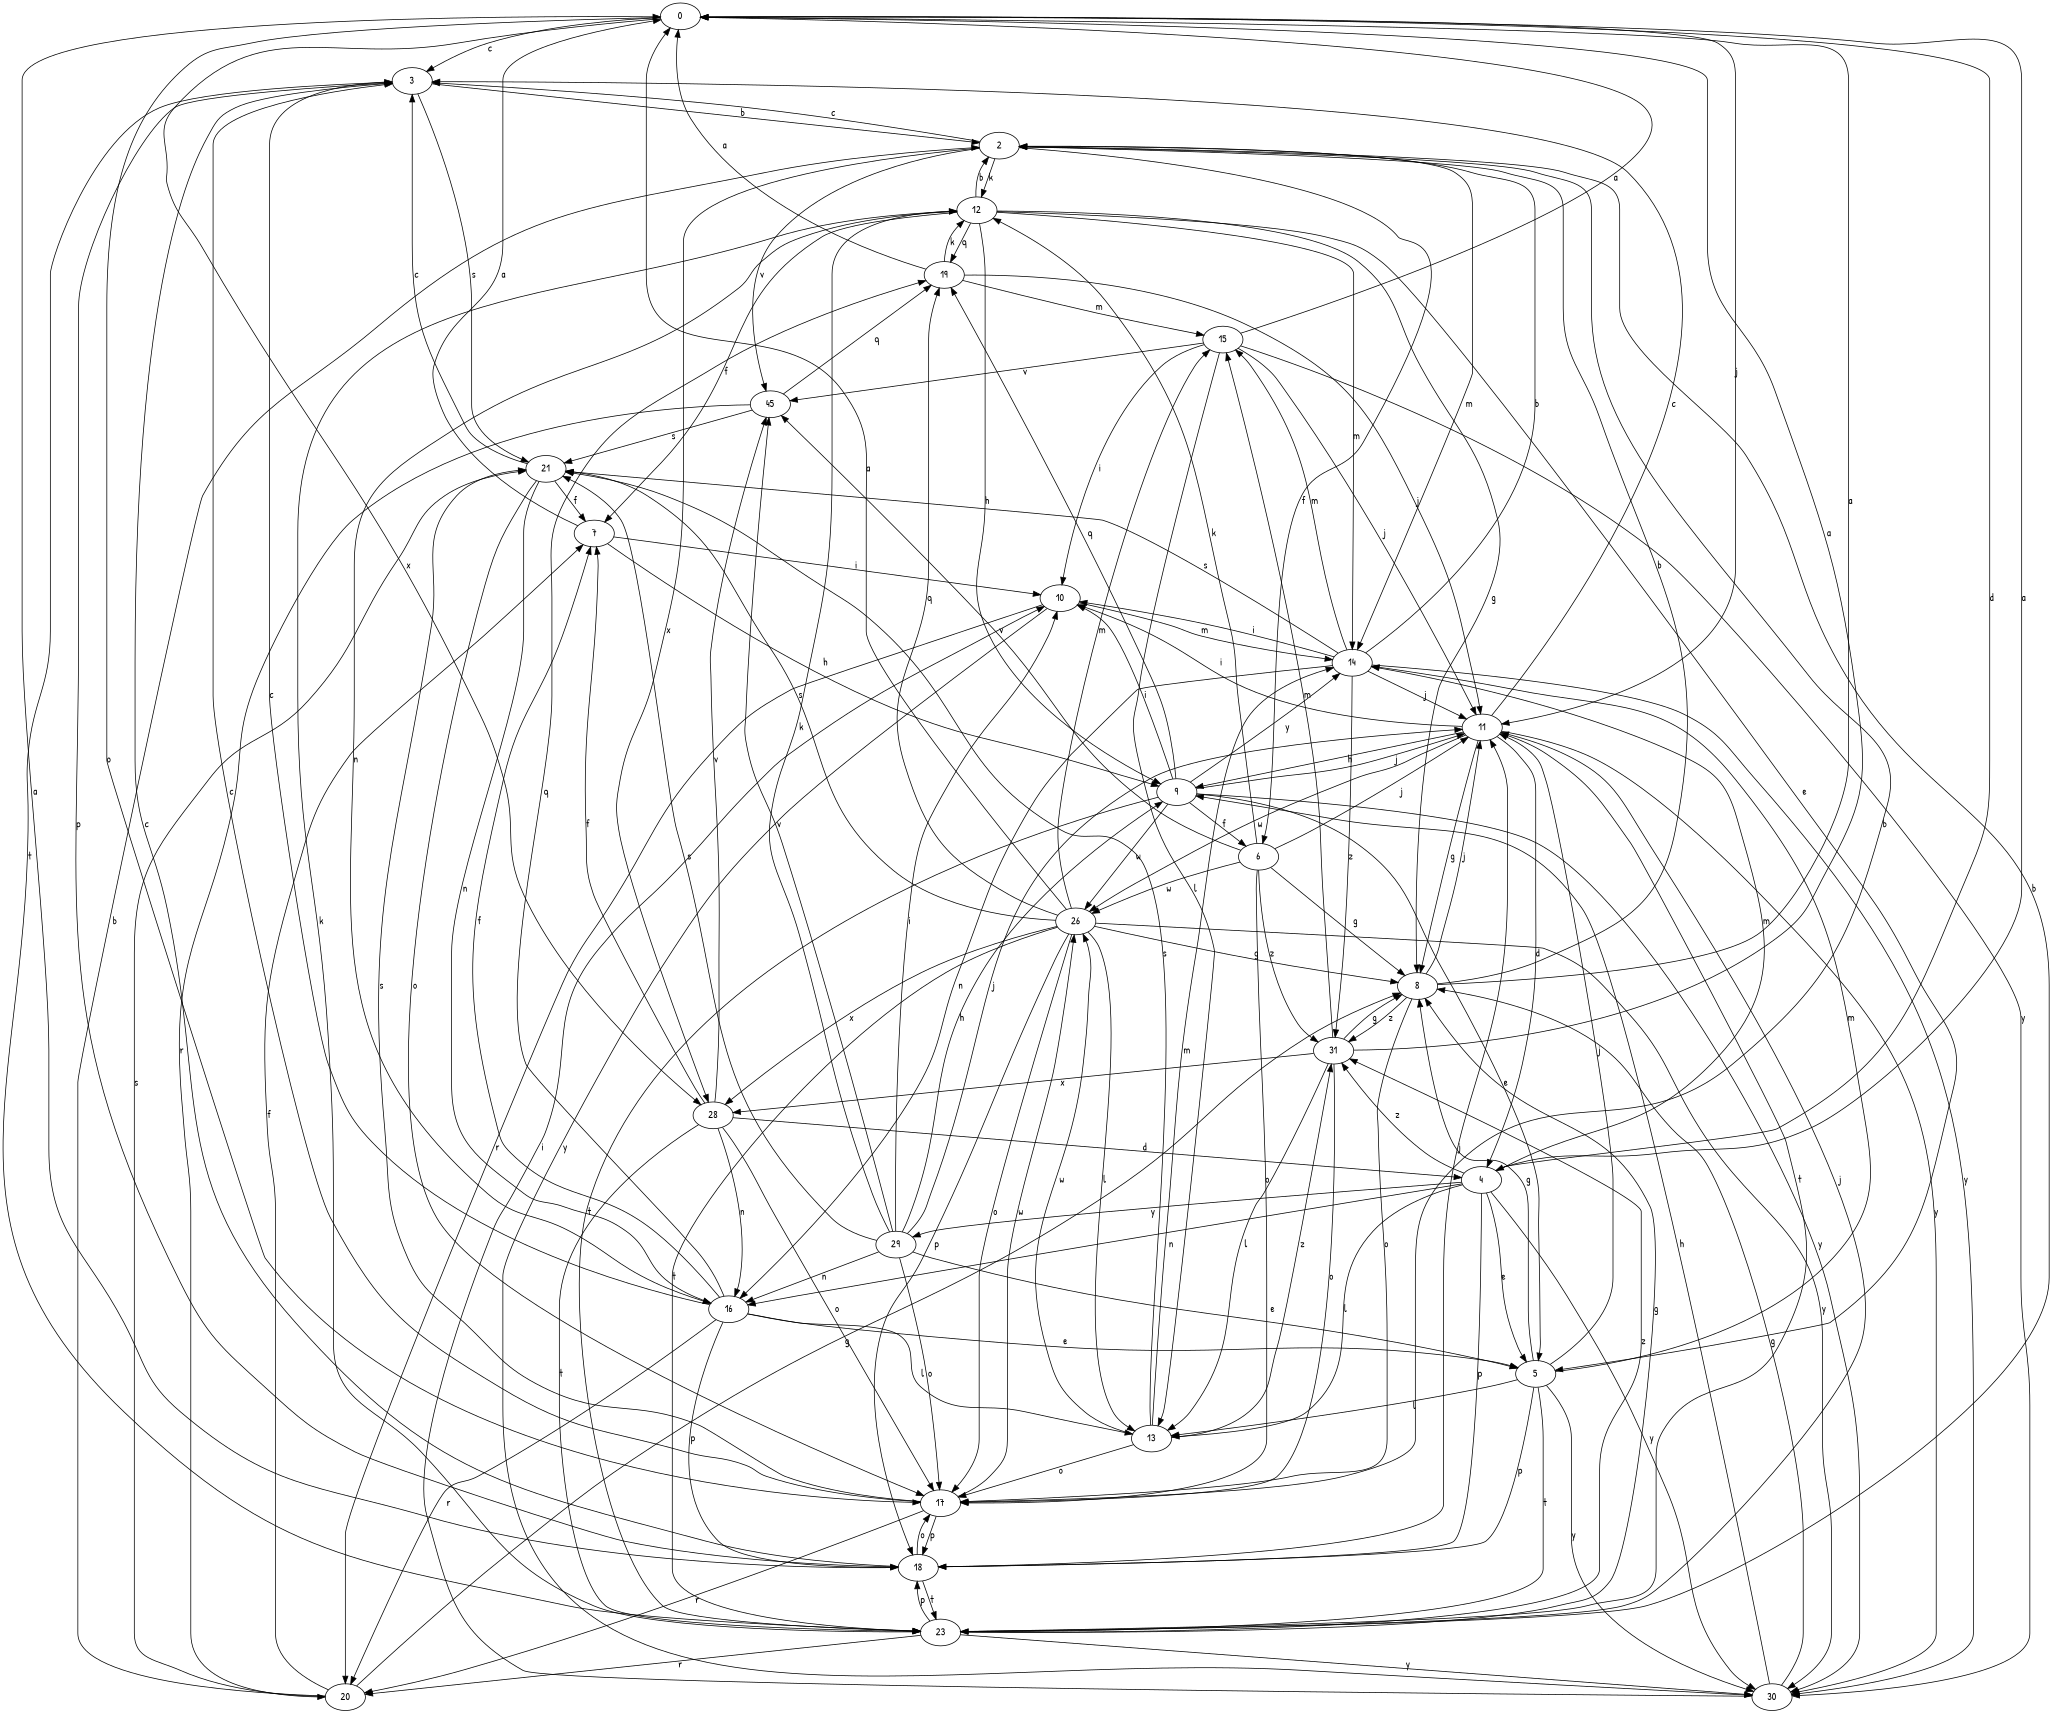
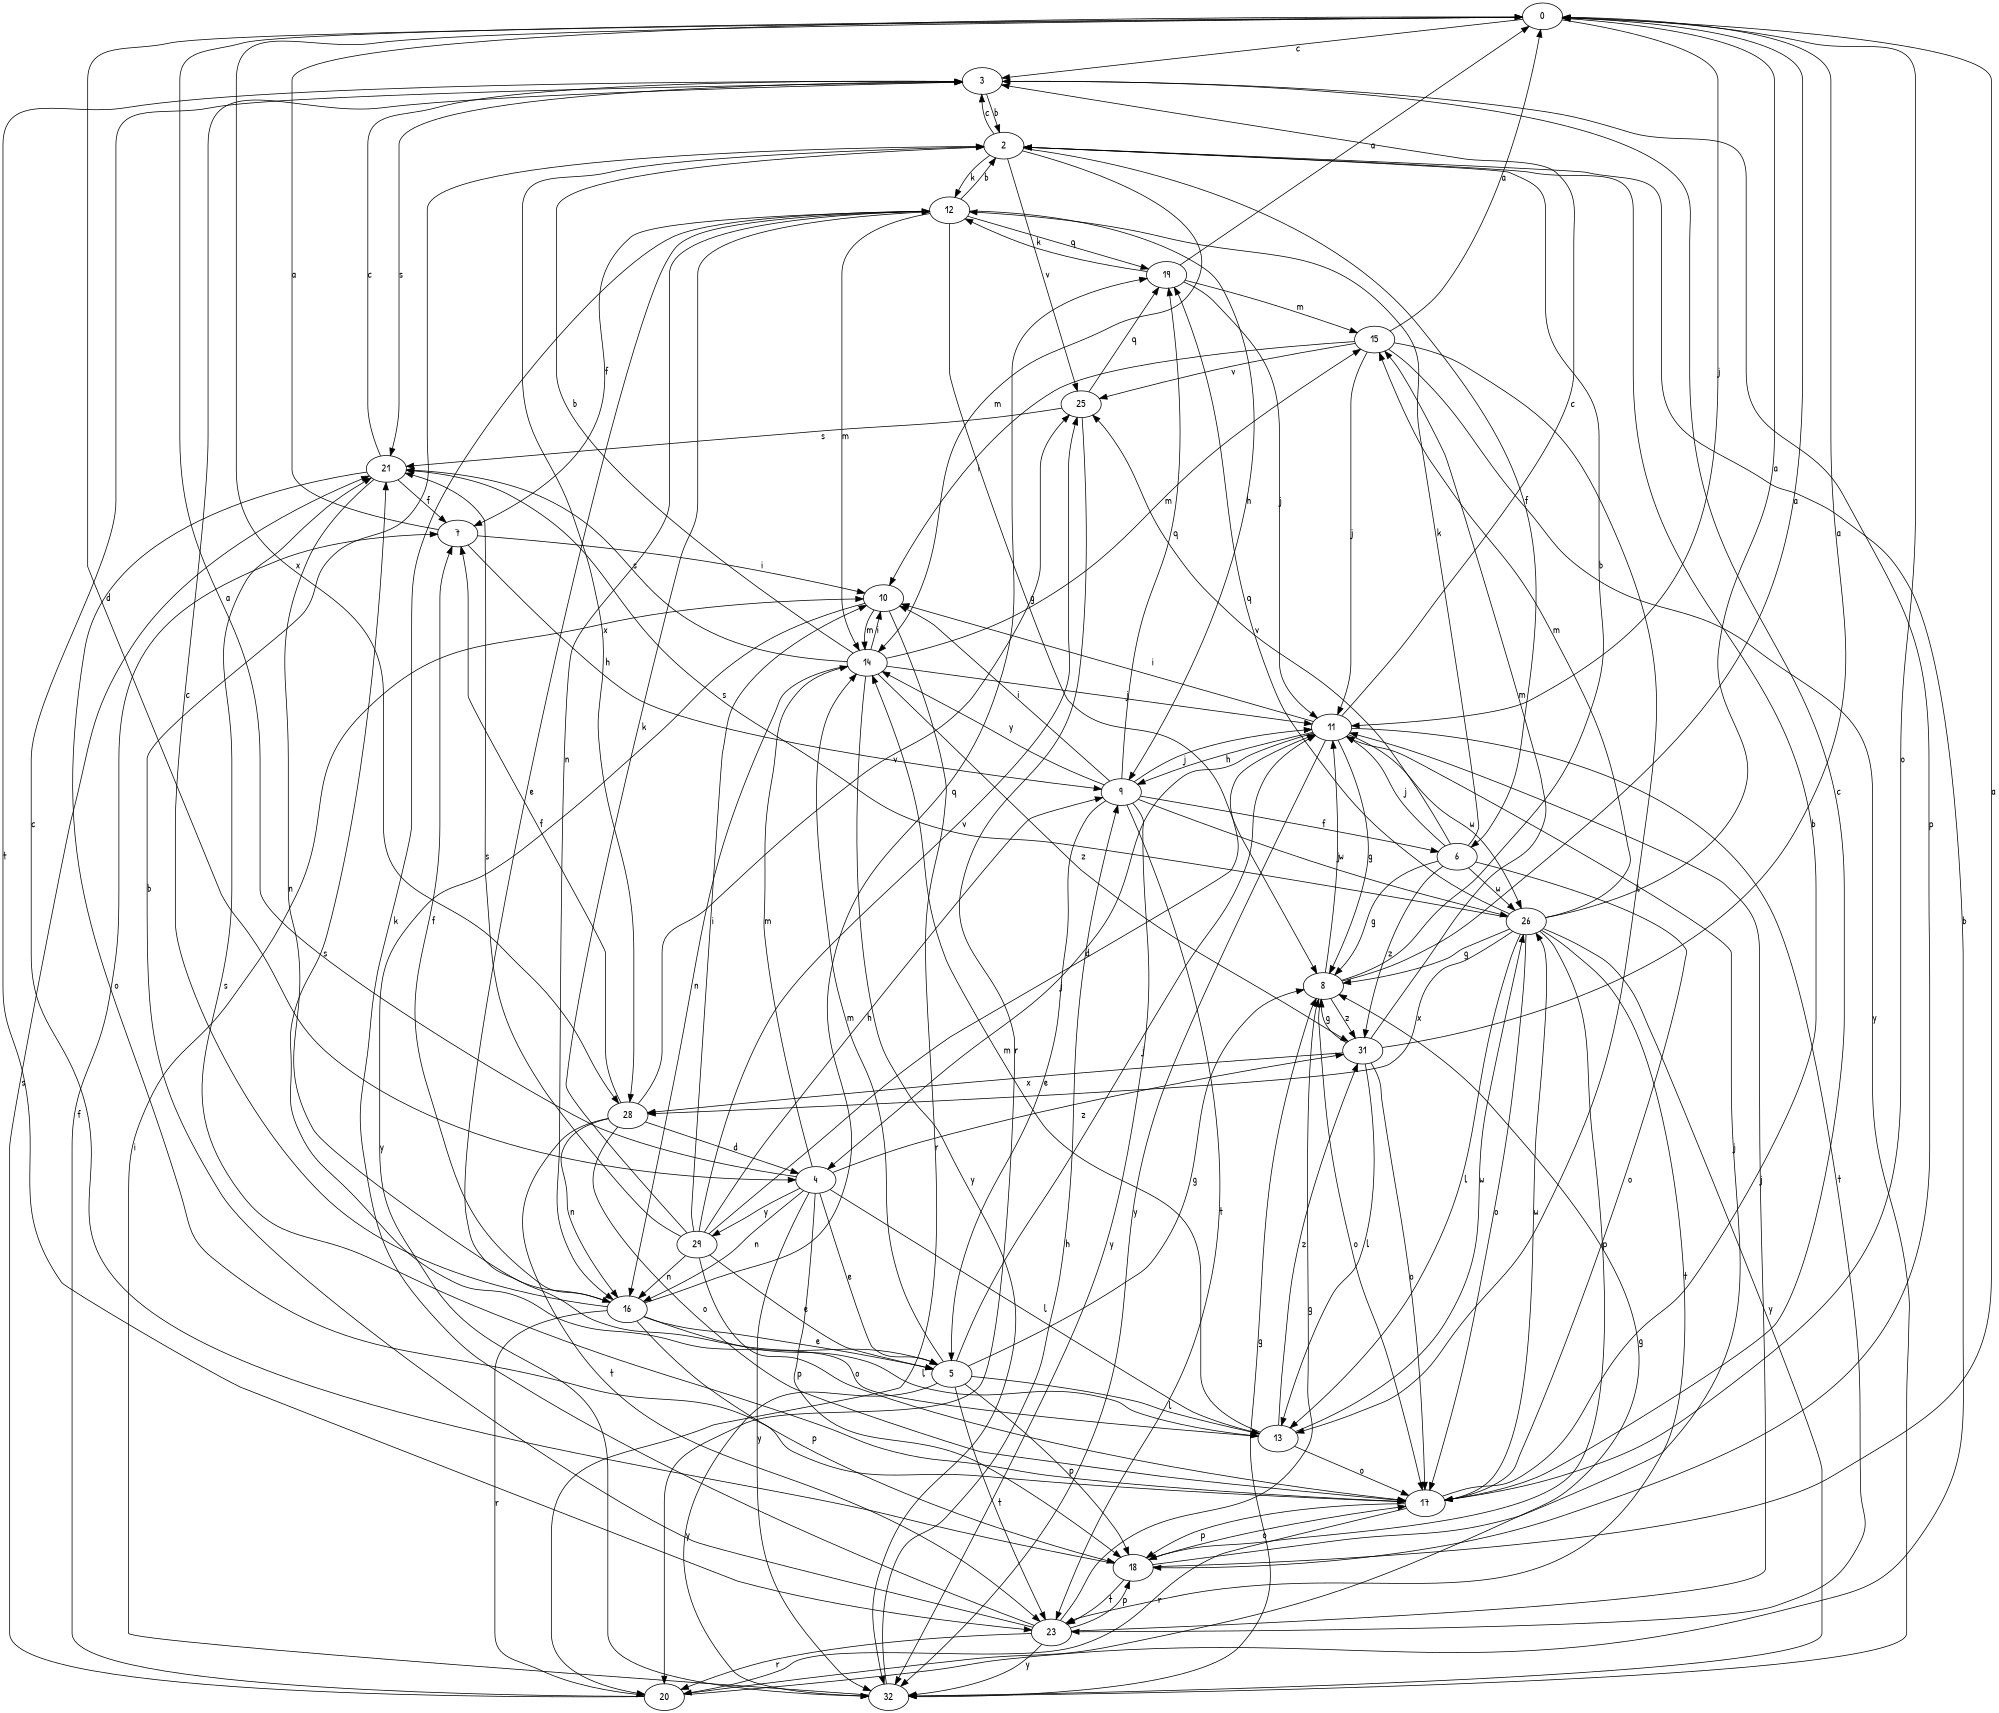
node "45": label "45" -> "25"
edge "23" -> "31": removed, label "z"
node "30": label "30" -> "32"
